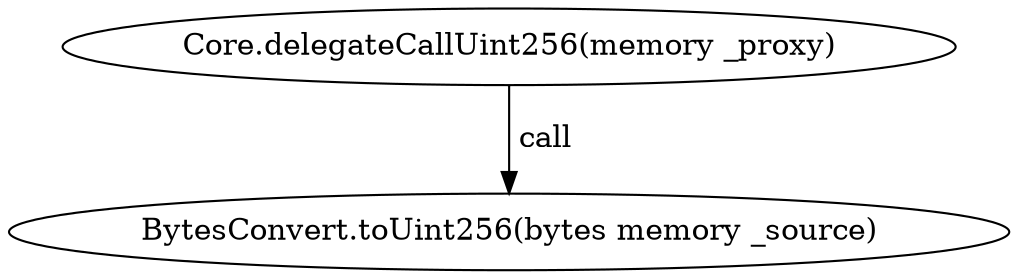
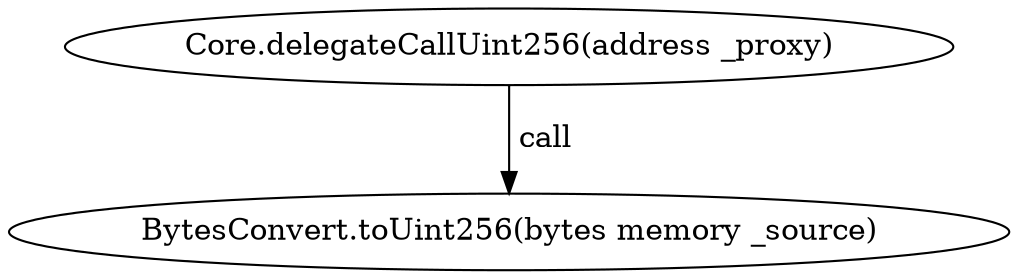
node "Core.delegateCallUint256(memory _proxy)": label "Core.delegateCallUint256(memory _proxy)" -> "Core.delegateCallUint256(address _proxy)"
